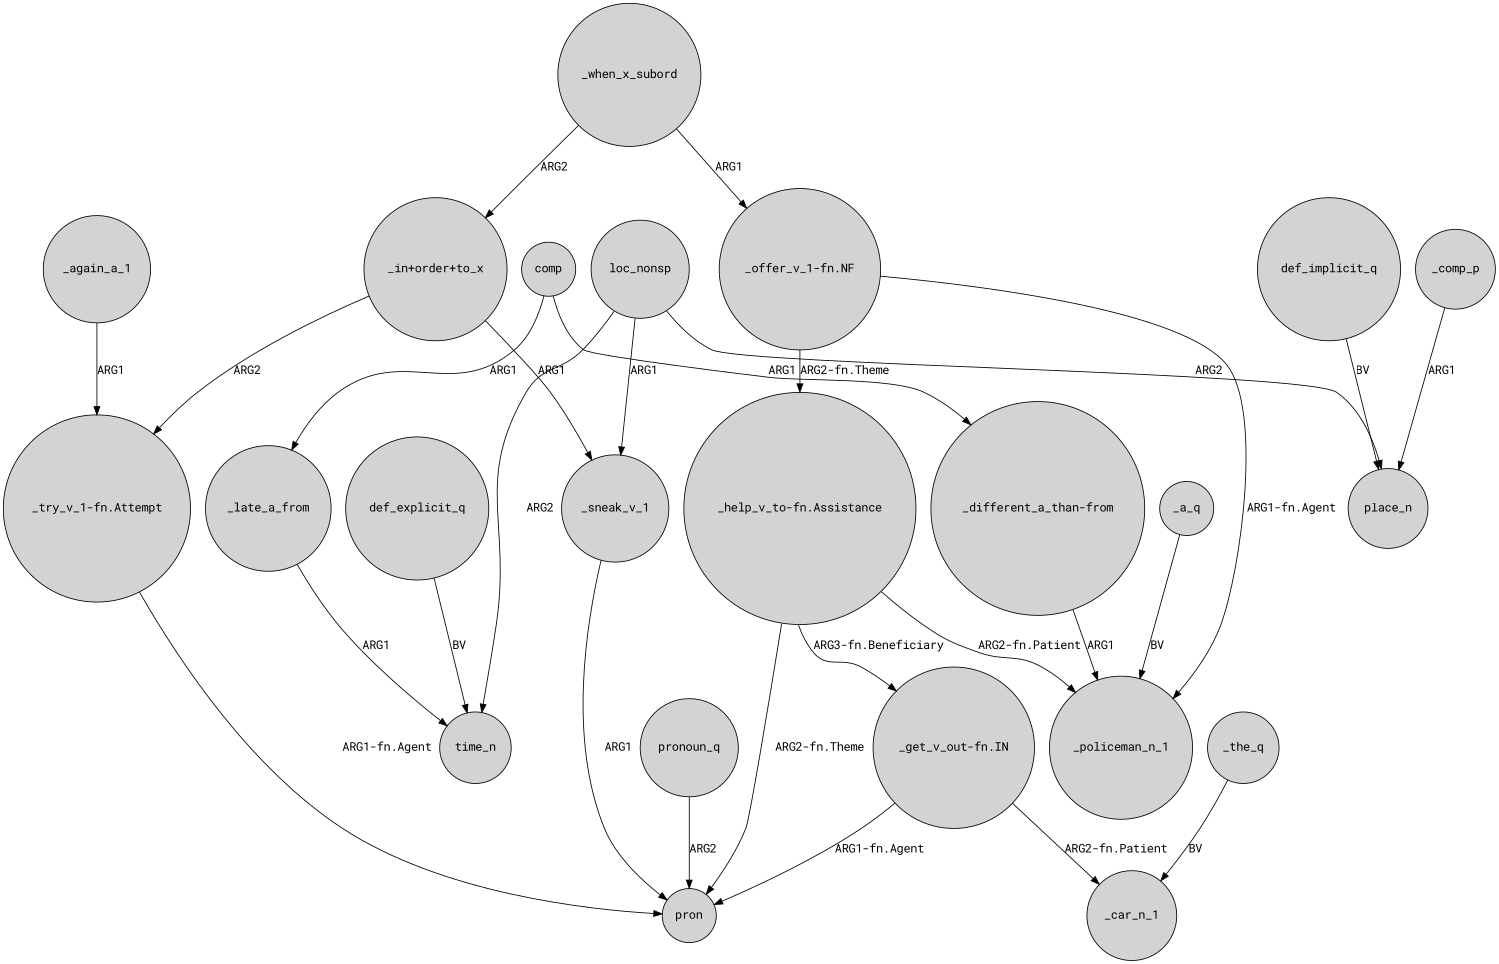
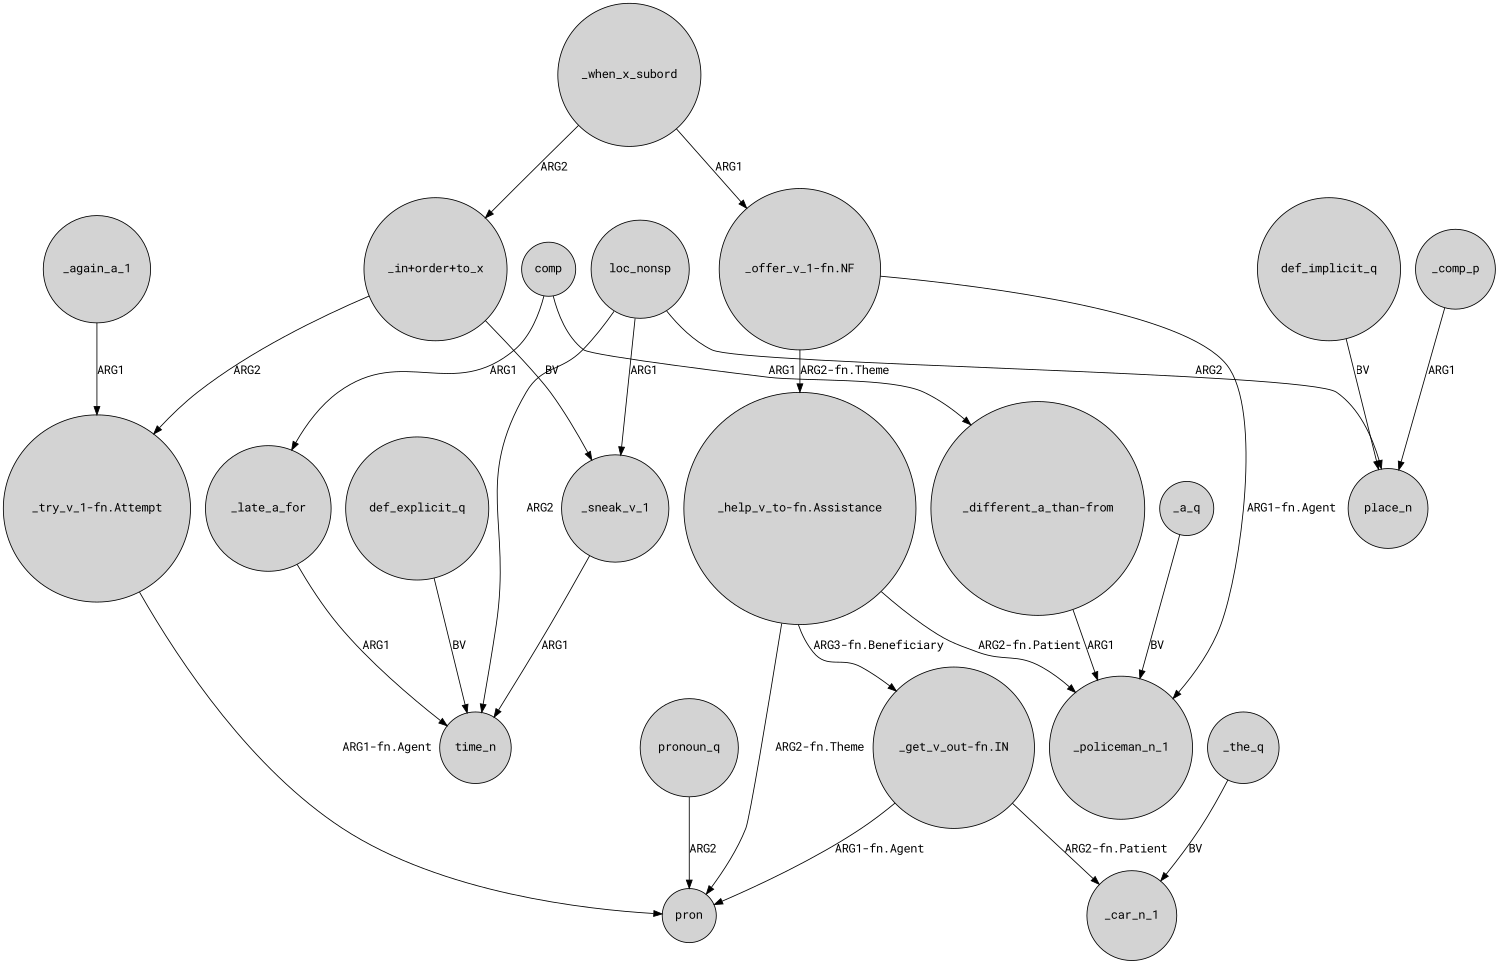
edge "_in+order+to_x" -> "_sneak_v_1": label "ARG1" -> "BV"
node "_late_a_from": label "_late_a_from" -> "_late_a_for"
edge "_sneak_v_1" -> "pron": now "_sneak_v_1" -> "time_n"
